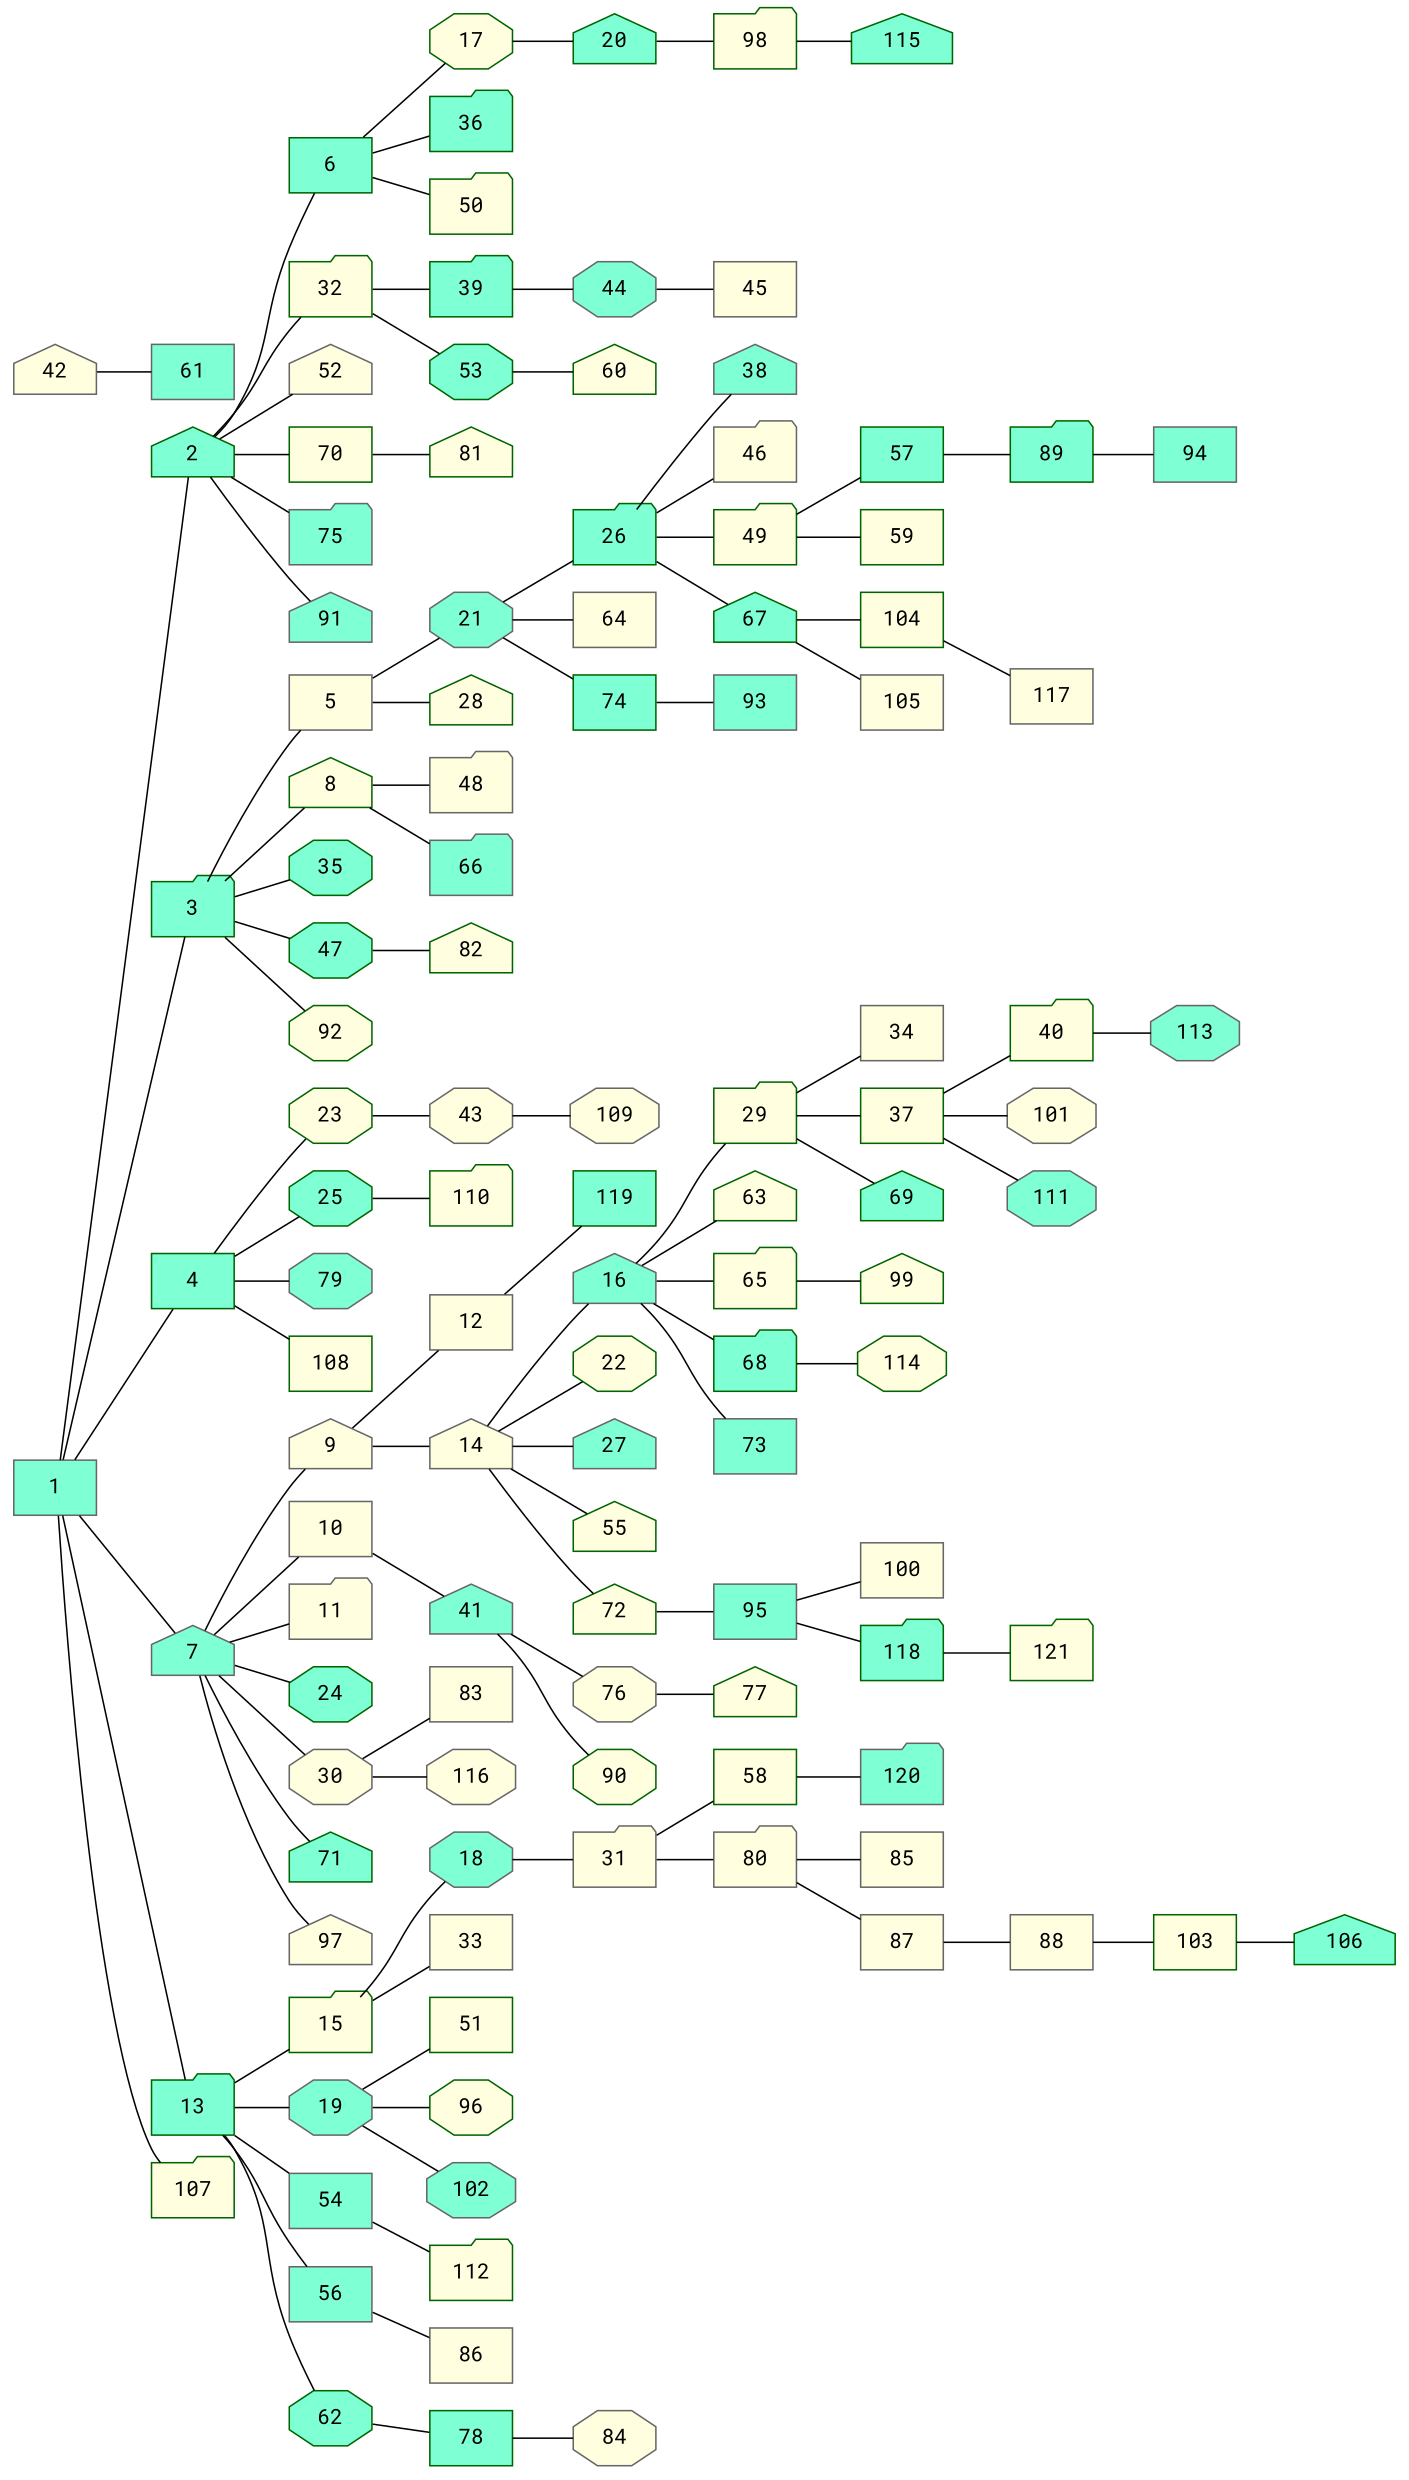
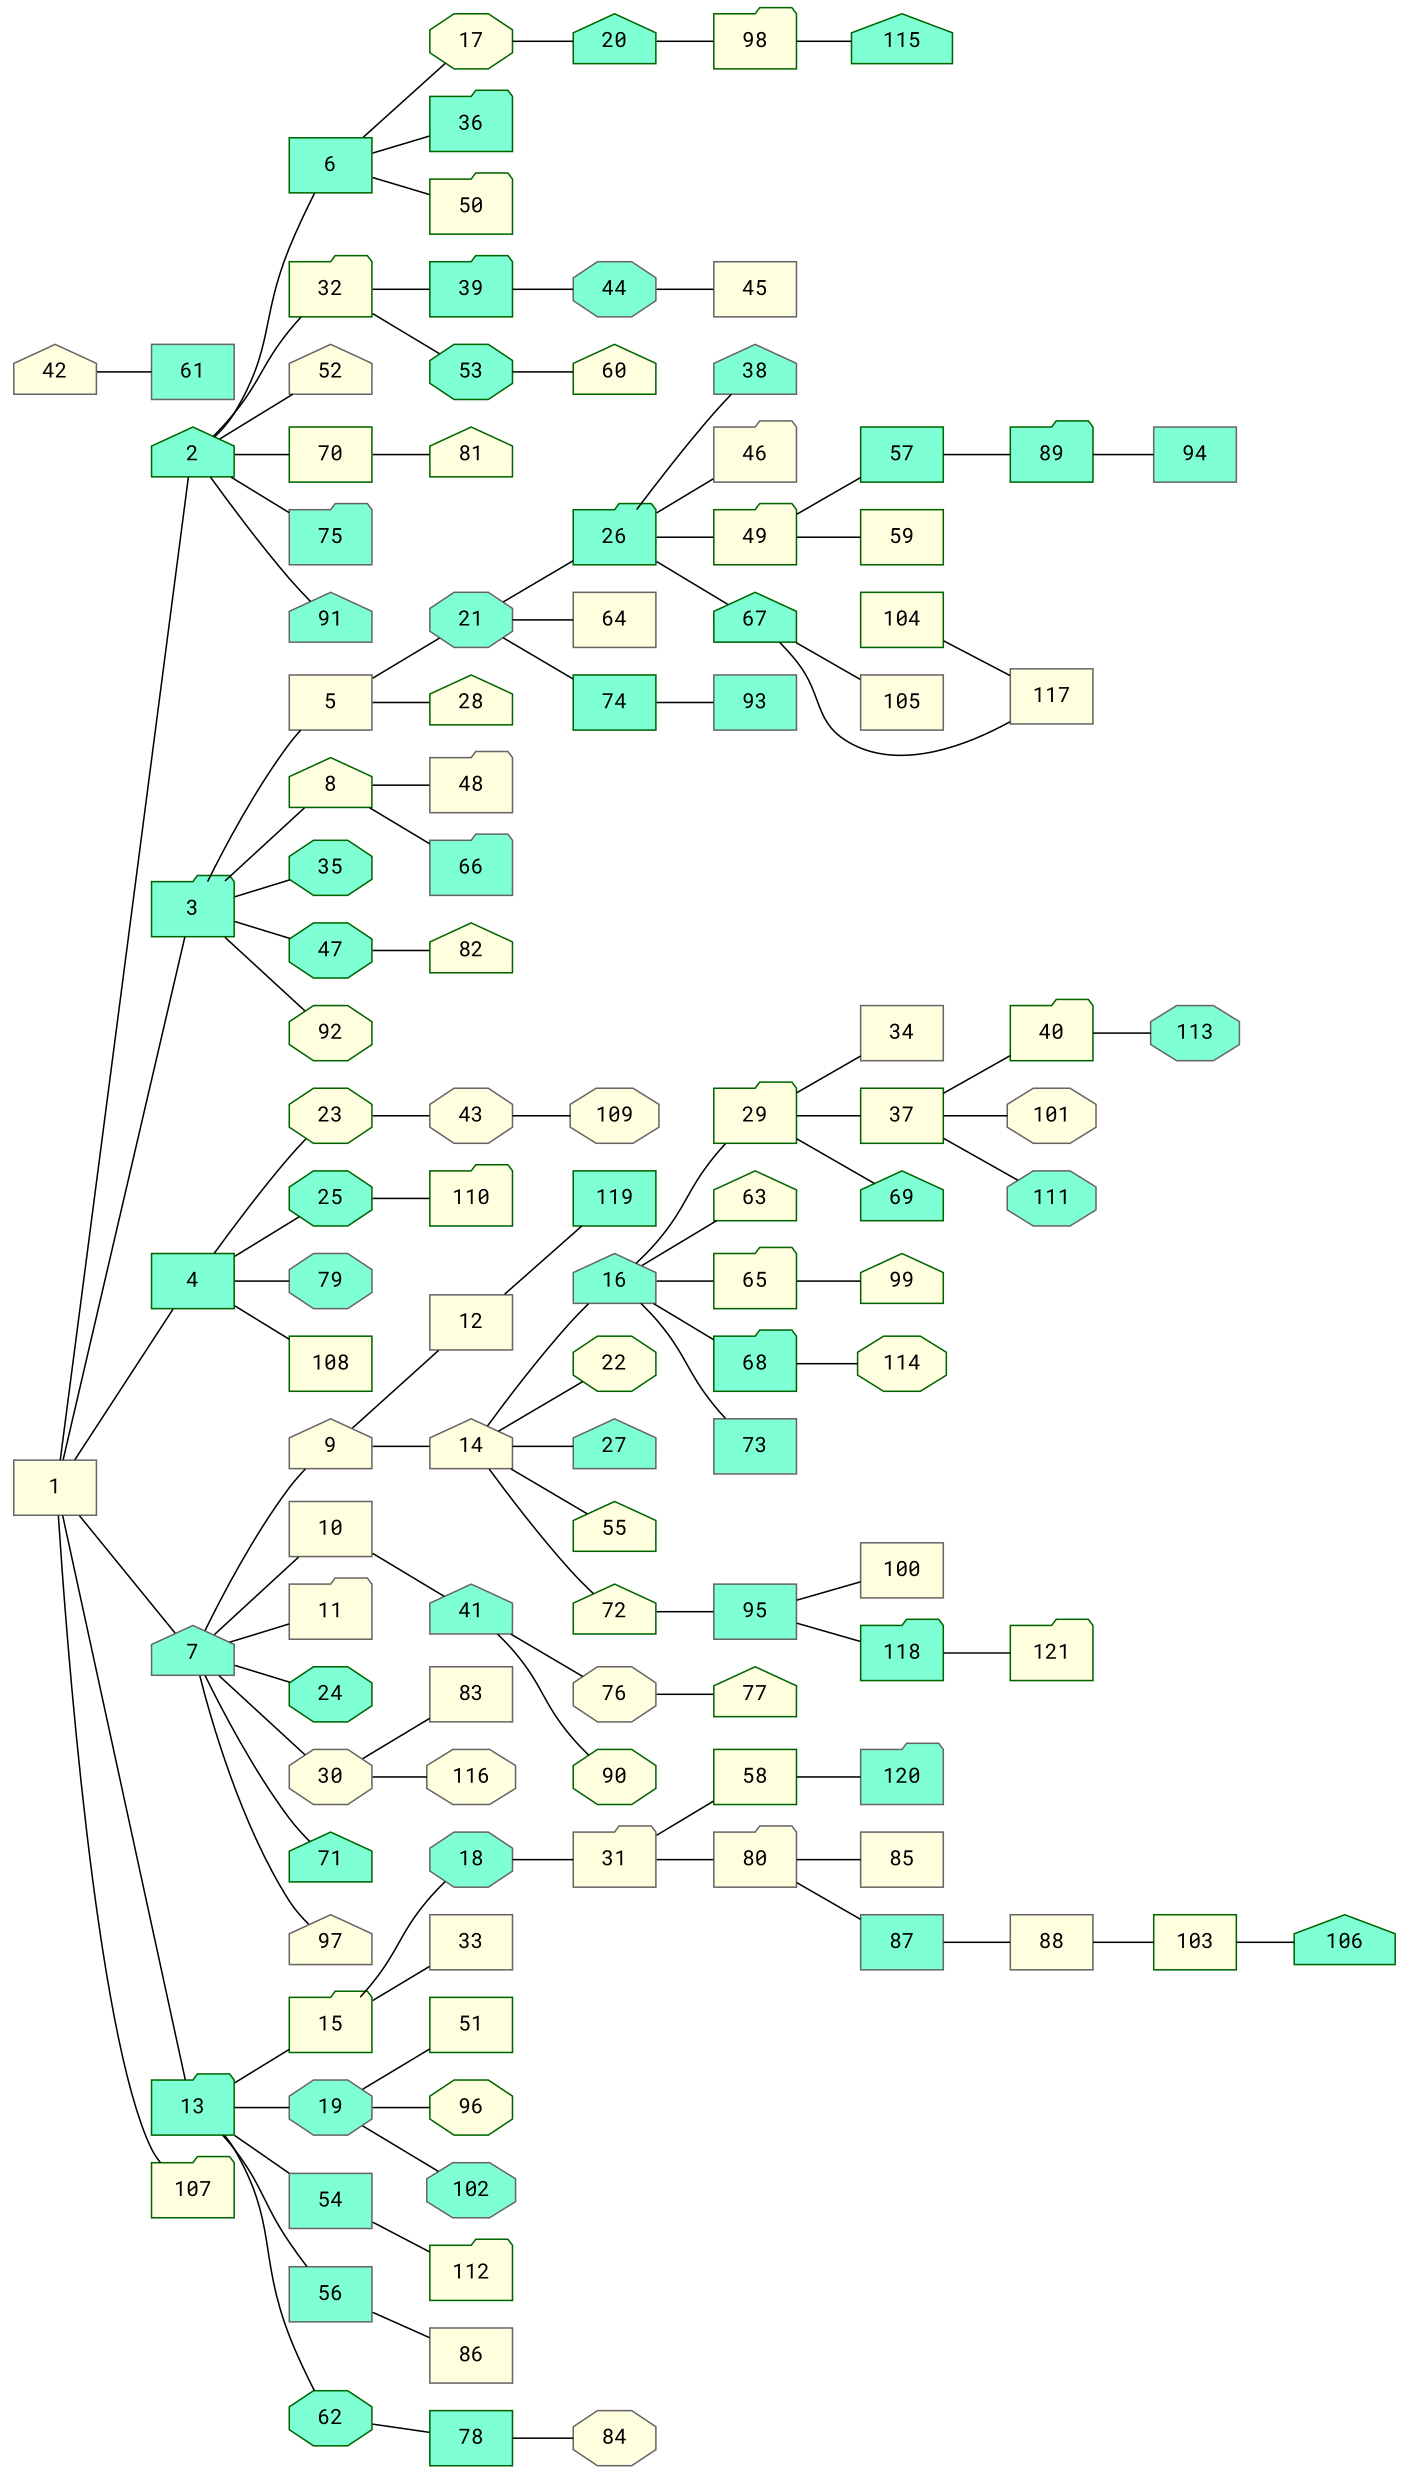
edge "67" -- "104": now "67" -- "117"
node "1": fillcolor aquamarine -> lightyellow
node "87": fillcolor lightyellow -> aquamarine
